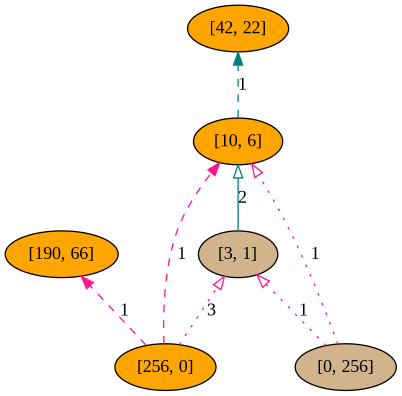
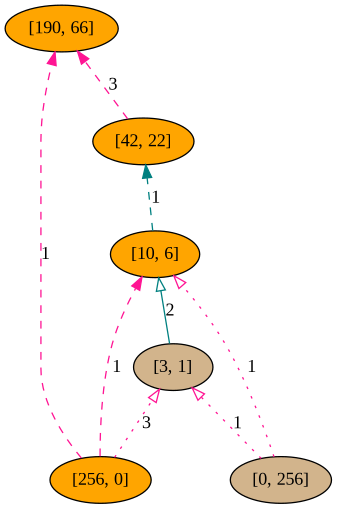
edge "[42, 22]" -> "[190, 66]": added, label "3"
